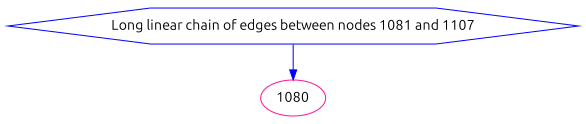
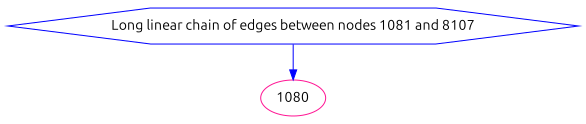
node "Long linear chain of edges between nodes 1081 and 1107": label "Long linear chain of edges between nodes 1081 and 1107" -> "Long linear chain of edges between nodes 1081 and 8107"
